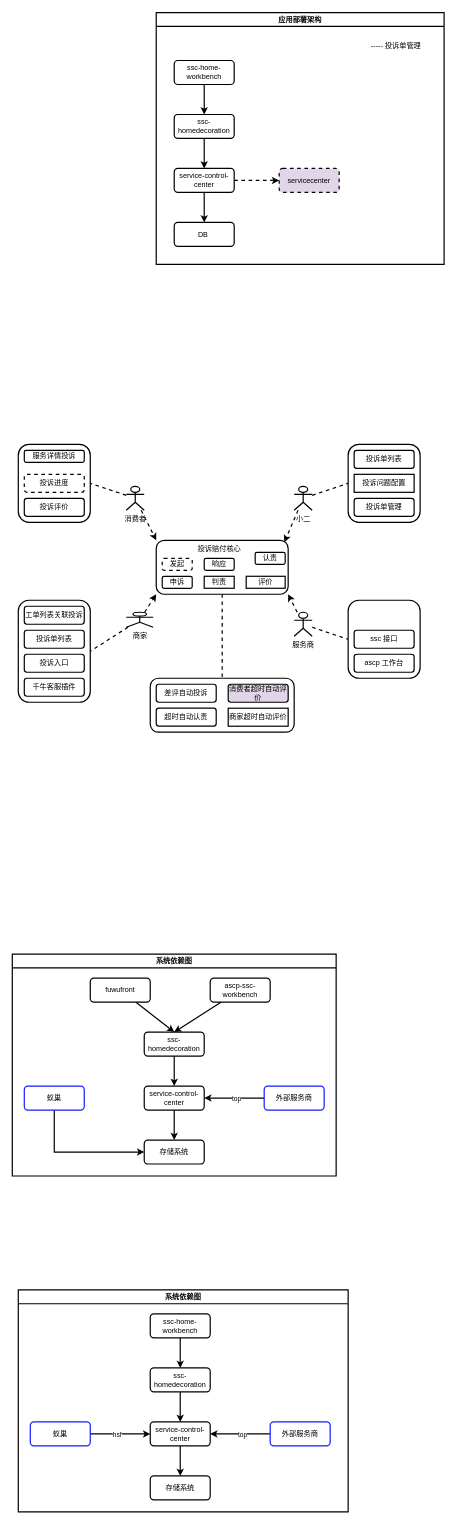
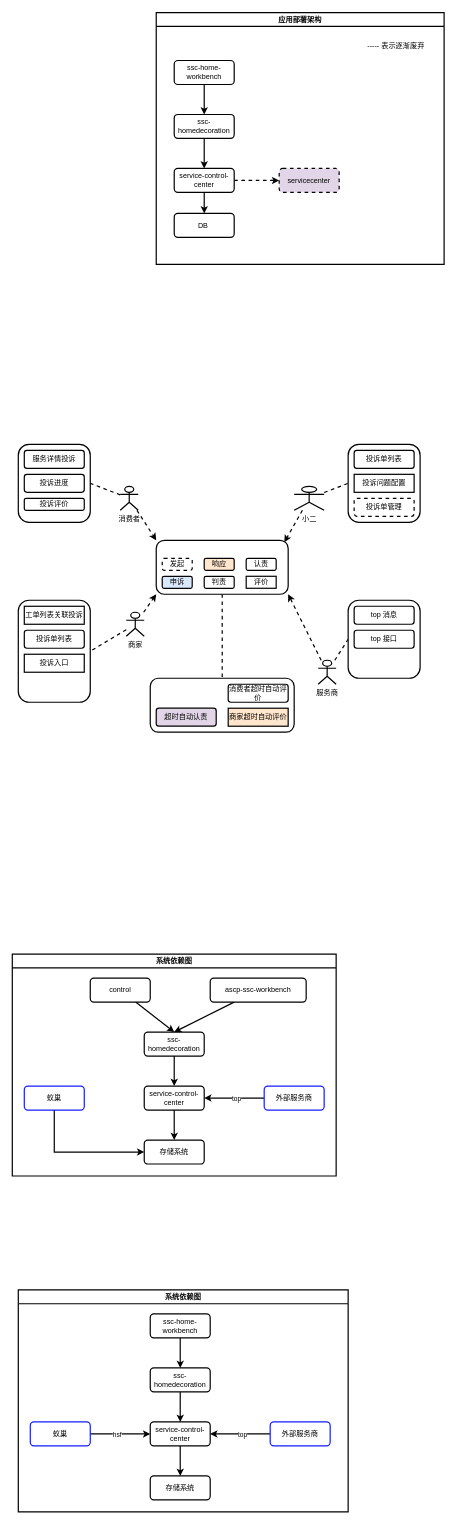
node "----- 投诉单管理": label "----- 投诉单管理" -> "----- 表示逐渐废弃"
node "DB": moved (204, 234) -> (204, 225)
node "服务详情投诉": size 60x12 -> 60x18
node "投诉进度": style dashed -> solid
node "消费者": moved (135, 498) -> (129, 498)
node "小二": size 18x24 -> 30x24
node "投诉评价": size 60x18 -> 60x12
node "投诉单管理": style solid -> dashed
node "投诉赔付核心": removed
node "认责": moved (270, 558) -> (261, 564)
node "响应": fillcolor #ffffff -> #ffe6cc
node "申诉": fillcolor #ffffff -> #dae8fc
node "判责": shape rectangle -> rounded rectangle
node "评价": size 39x12 -> 30x12
node "工单列表关联投诉": shape rounded rectangle -> rectangle
node "top 消息": added
node "商家": size 27x15 -> 18x24
node "服务商": moved (303, 624) -> (327, 672)
node "ssc 接口": label "ssc 接口" -> "top 接口"
node "投诉入口": shape rounded rectangle -> rectangle
node "ascp 工作台": removed
node "千牛客服插件": removed
node "差评自动投诉": removed
node "消费者超时自动评价": fillcolor #e1d5e7 -> #ffffff
node "超时自动认责": fillcolor #ffffff -> #e1d5e7
node "商家超时自动评价": fillcolor #ffffff -> #ffe6cc
node "fuwufront": label "fuwufront" -> "control"
node "ascp-ssc-workbench": size 60x24 -> 96x24
